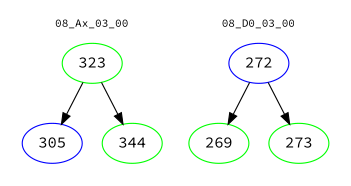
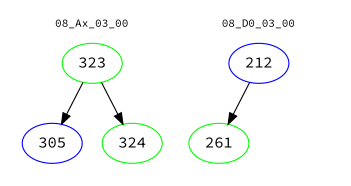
node "272": label "272" -> "212"
node "344": label "344" -> "324"
node "269": label "269" -> "261"
node "273": removed
